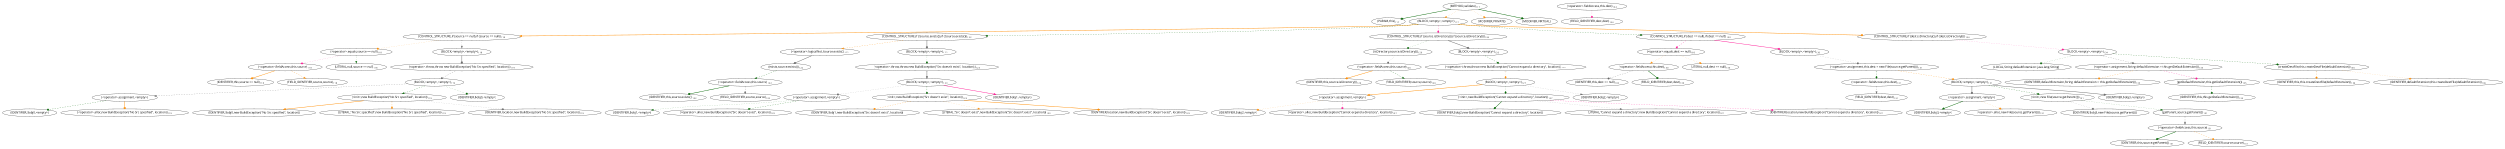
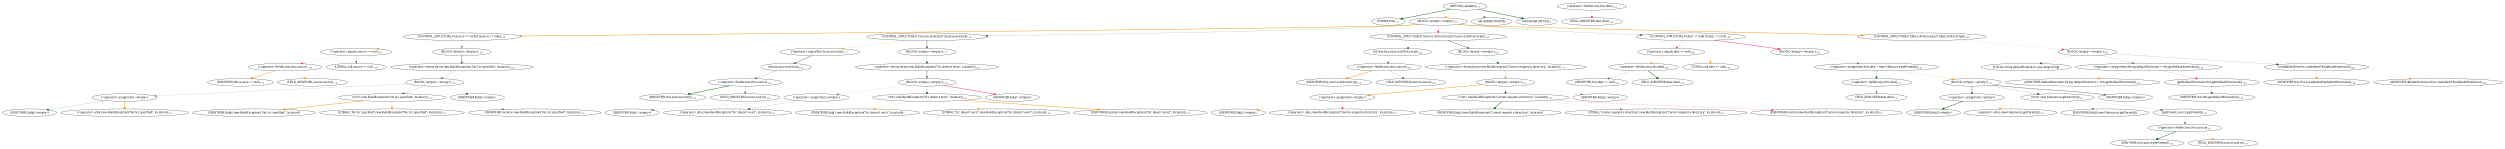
edge "(METHOD,validate)" -> "(MODIFIER,PRIVATE)": color darkorange -> gray40
edge "(<operator>.equals,dest == null)" -> "(LITERAL,null,dest == null)": now "(CONTROL_STRUCTURE,if (dest == null),if (dest == null))" -> "(LITERAL,null,dest == null)"
